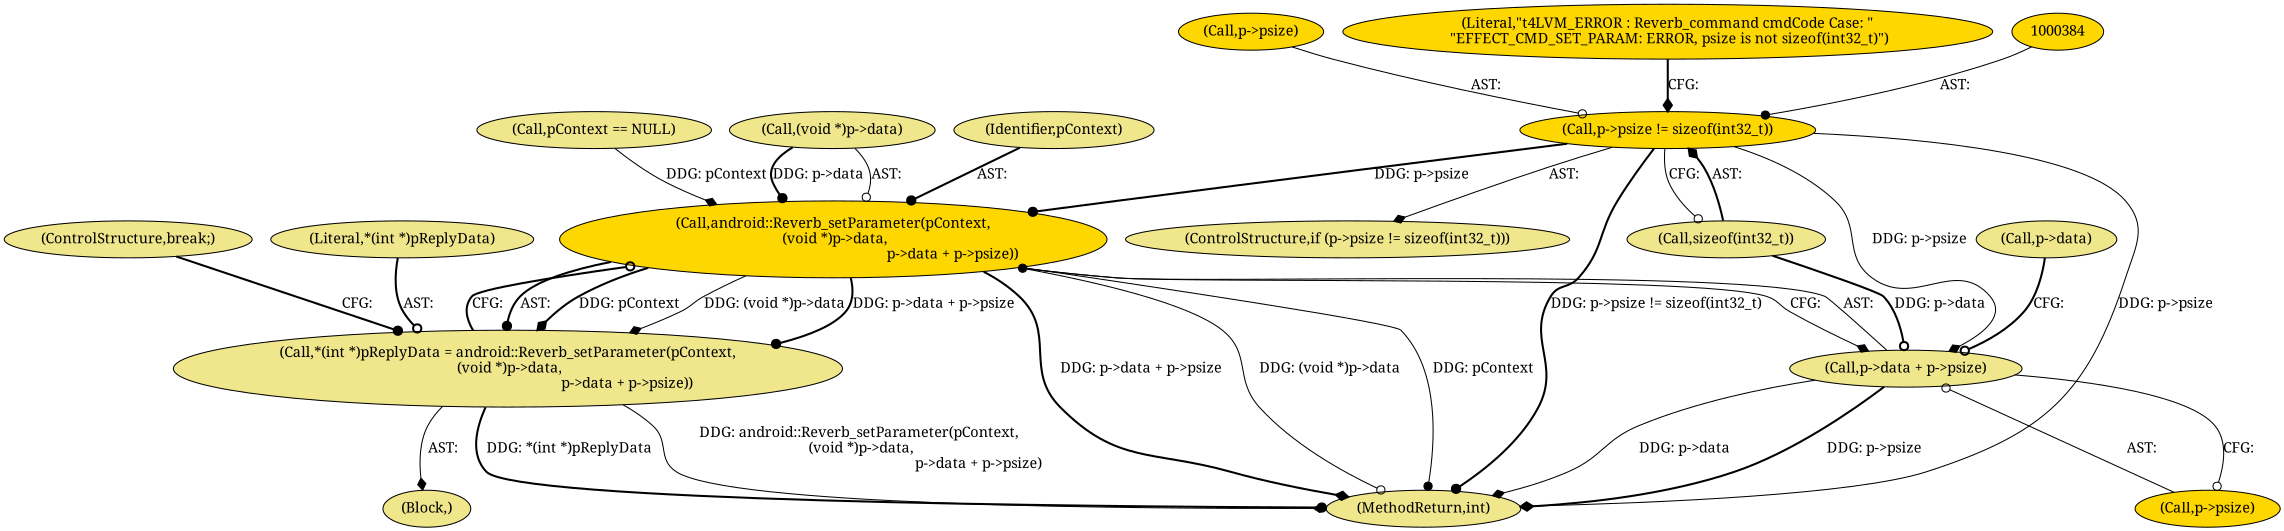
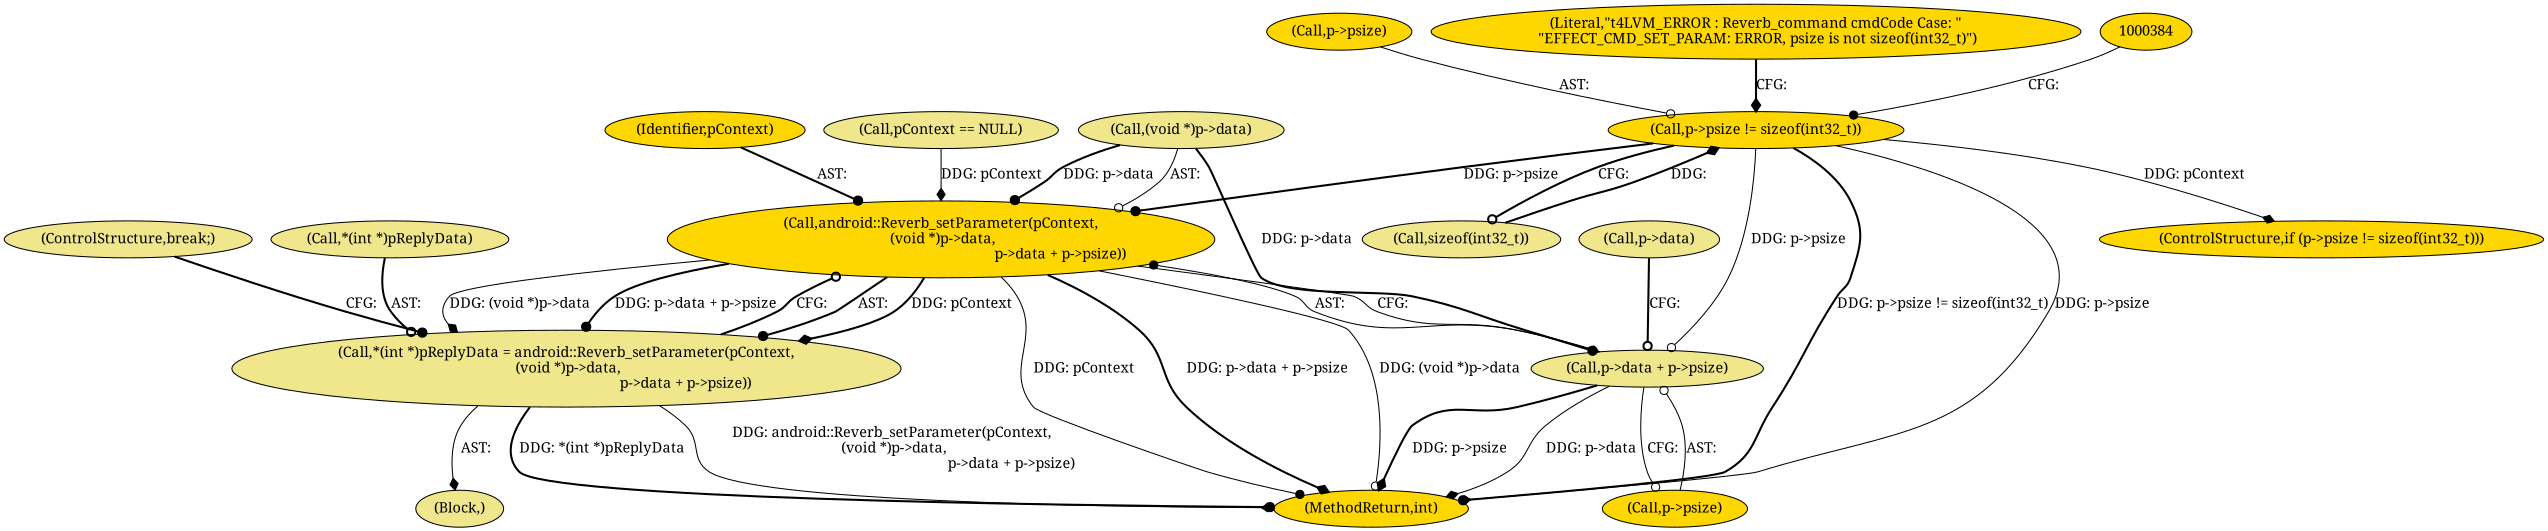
edge "1000384" -> "(Call,p->psize != sizeof(int32_t))": label "AST: " -> "CFG: "
node "(Identifier,pContext)": fillcolor khaki -> gold
edge "(Call,p->psize != sizeof(int32_t))" -> "(ControlStructure,if (p->psize != sizeof(int32_t)))": label "AST: " -> "DDG: pContext"
edge "(Call,sizeof(int32_t))" -> "(Call,p->psize != sizeof(int32_t))": label "AST: " -> "DDG: "
edge "(Call,p->psize != sizeof(int32_t))" -> "(Call,sizeof(int32_t))": style solid -> bold
node "(Literal,*(int *)pReplyData)": label "(Literal,*(int *)pReplyData)" -> "(Call,*(int *)pReplyData)"
node "(ControlStructure,if (p->psize != sizeof(int32_t)))": fillcolor khaki -> gold
edge "(Call,p->psize != sizeof(int32_t))" -> "(Call,p->data + p->psize)": arrowhead diamond -> odot
edge "(Call,sizeof(int32_t))" -> "(Call,p->data + p->psize)": now "(Call,(void *)p->data)" -> "(Call,p->data + p->psize)"
node "(MethodReturn,int)": fillcolor khaki -> gold
